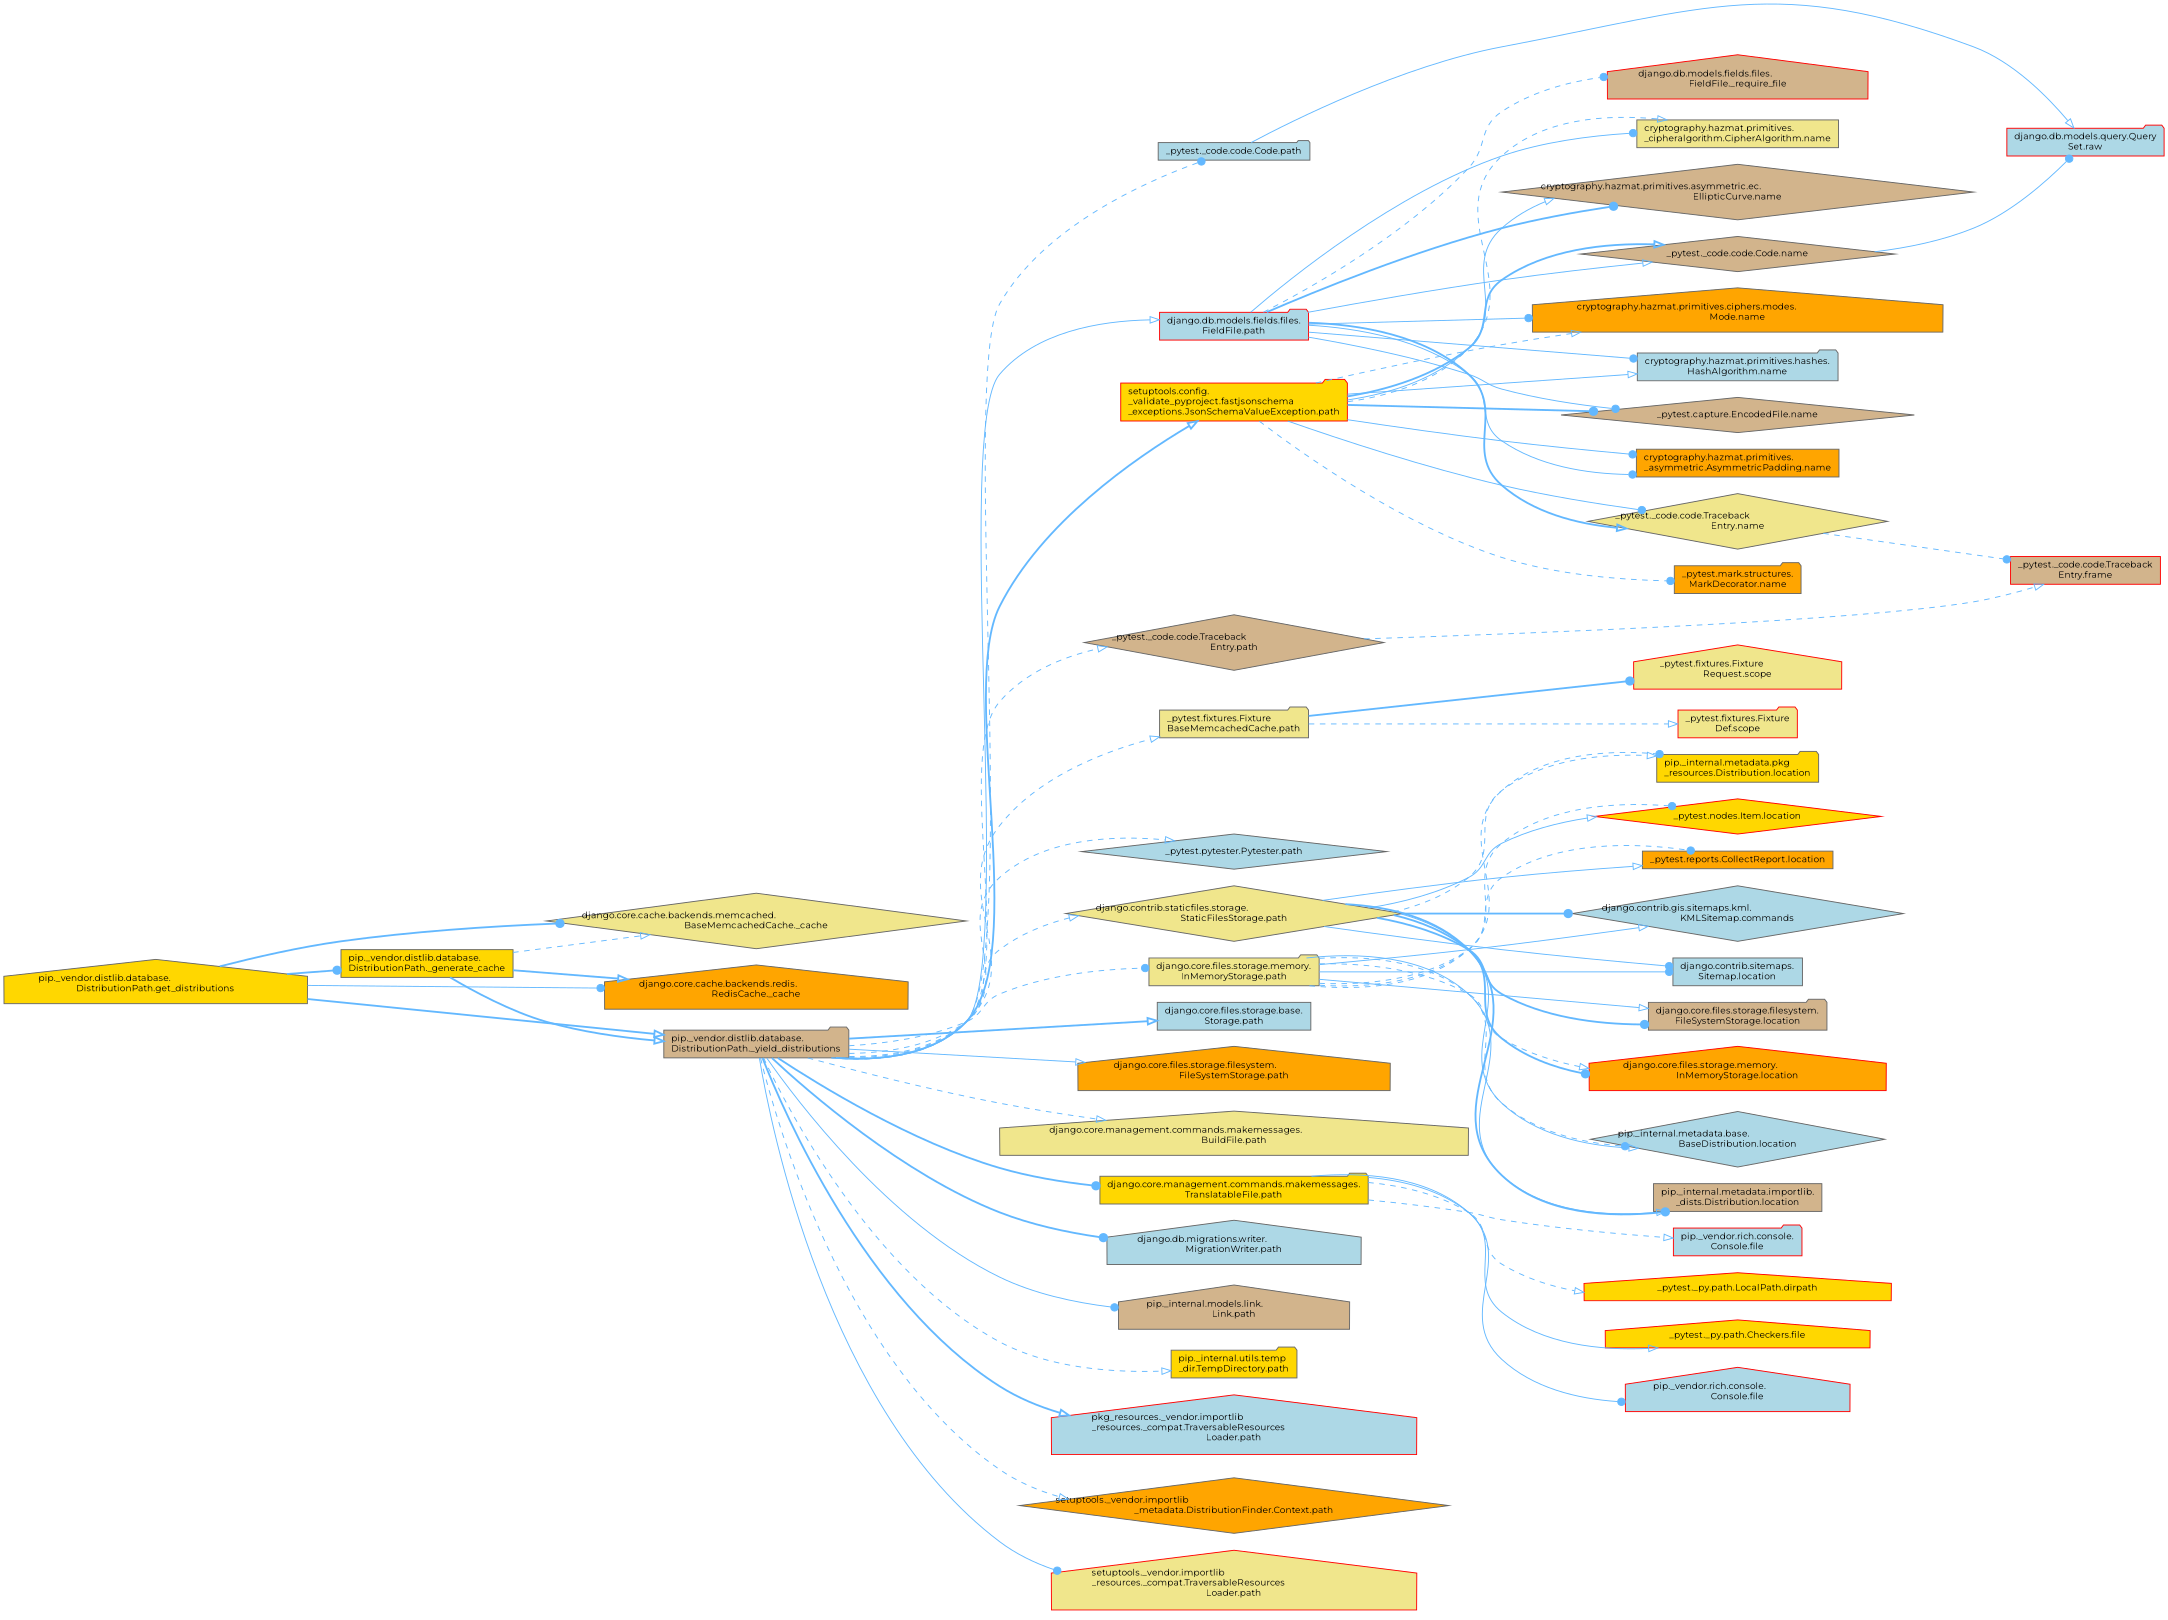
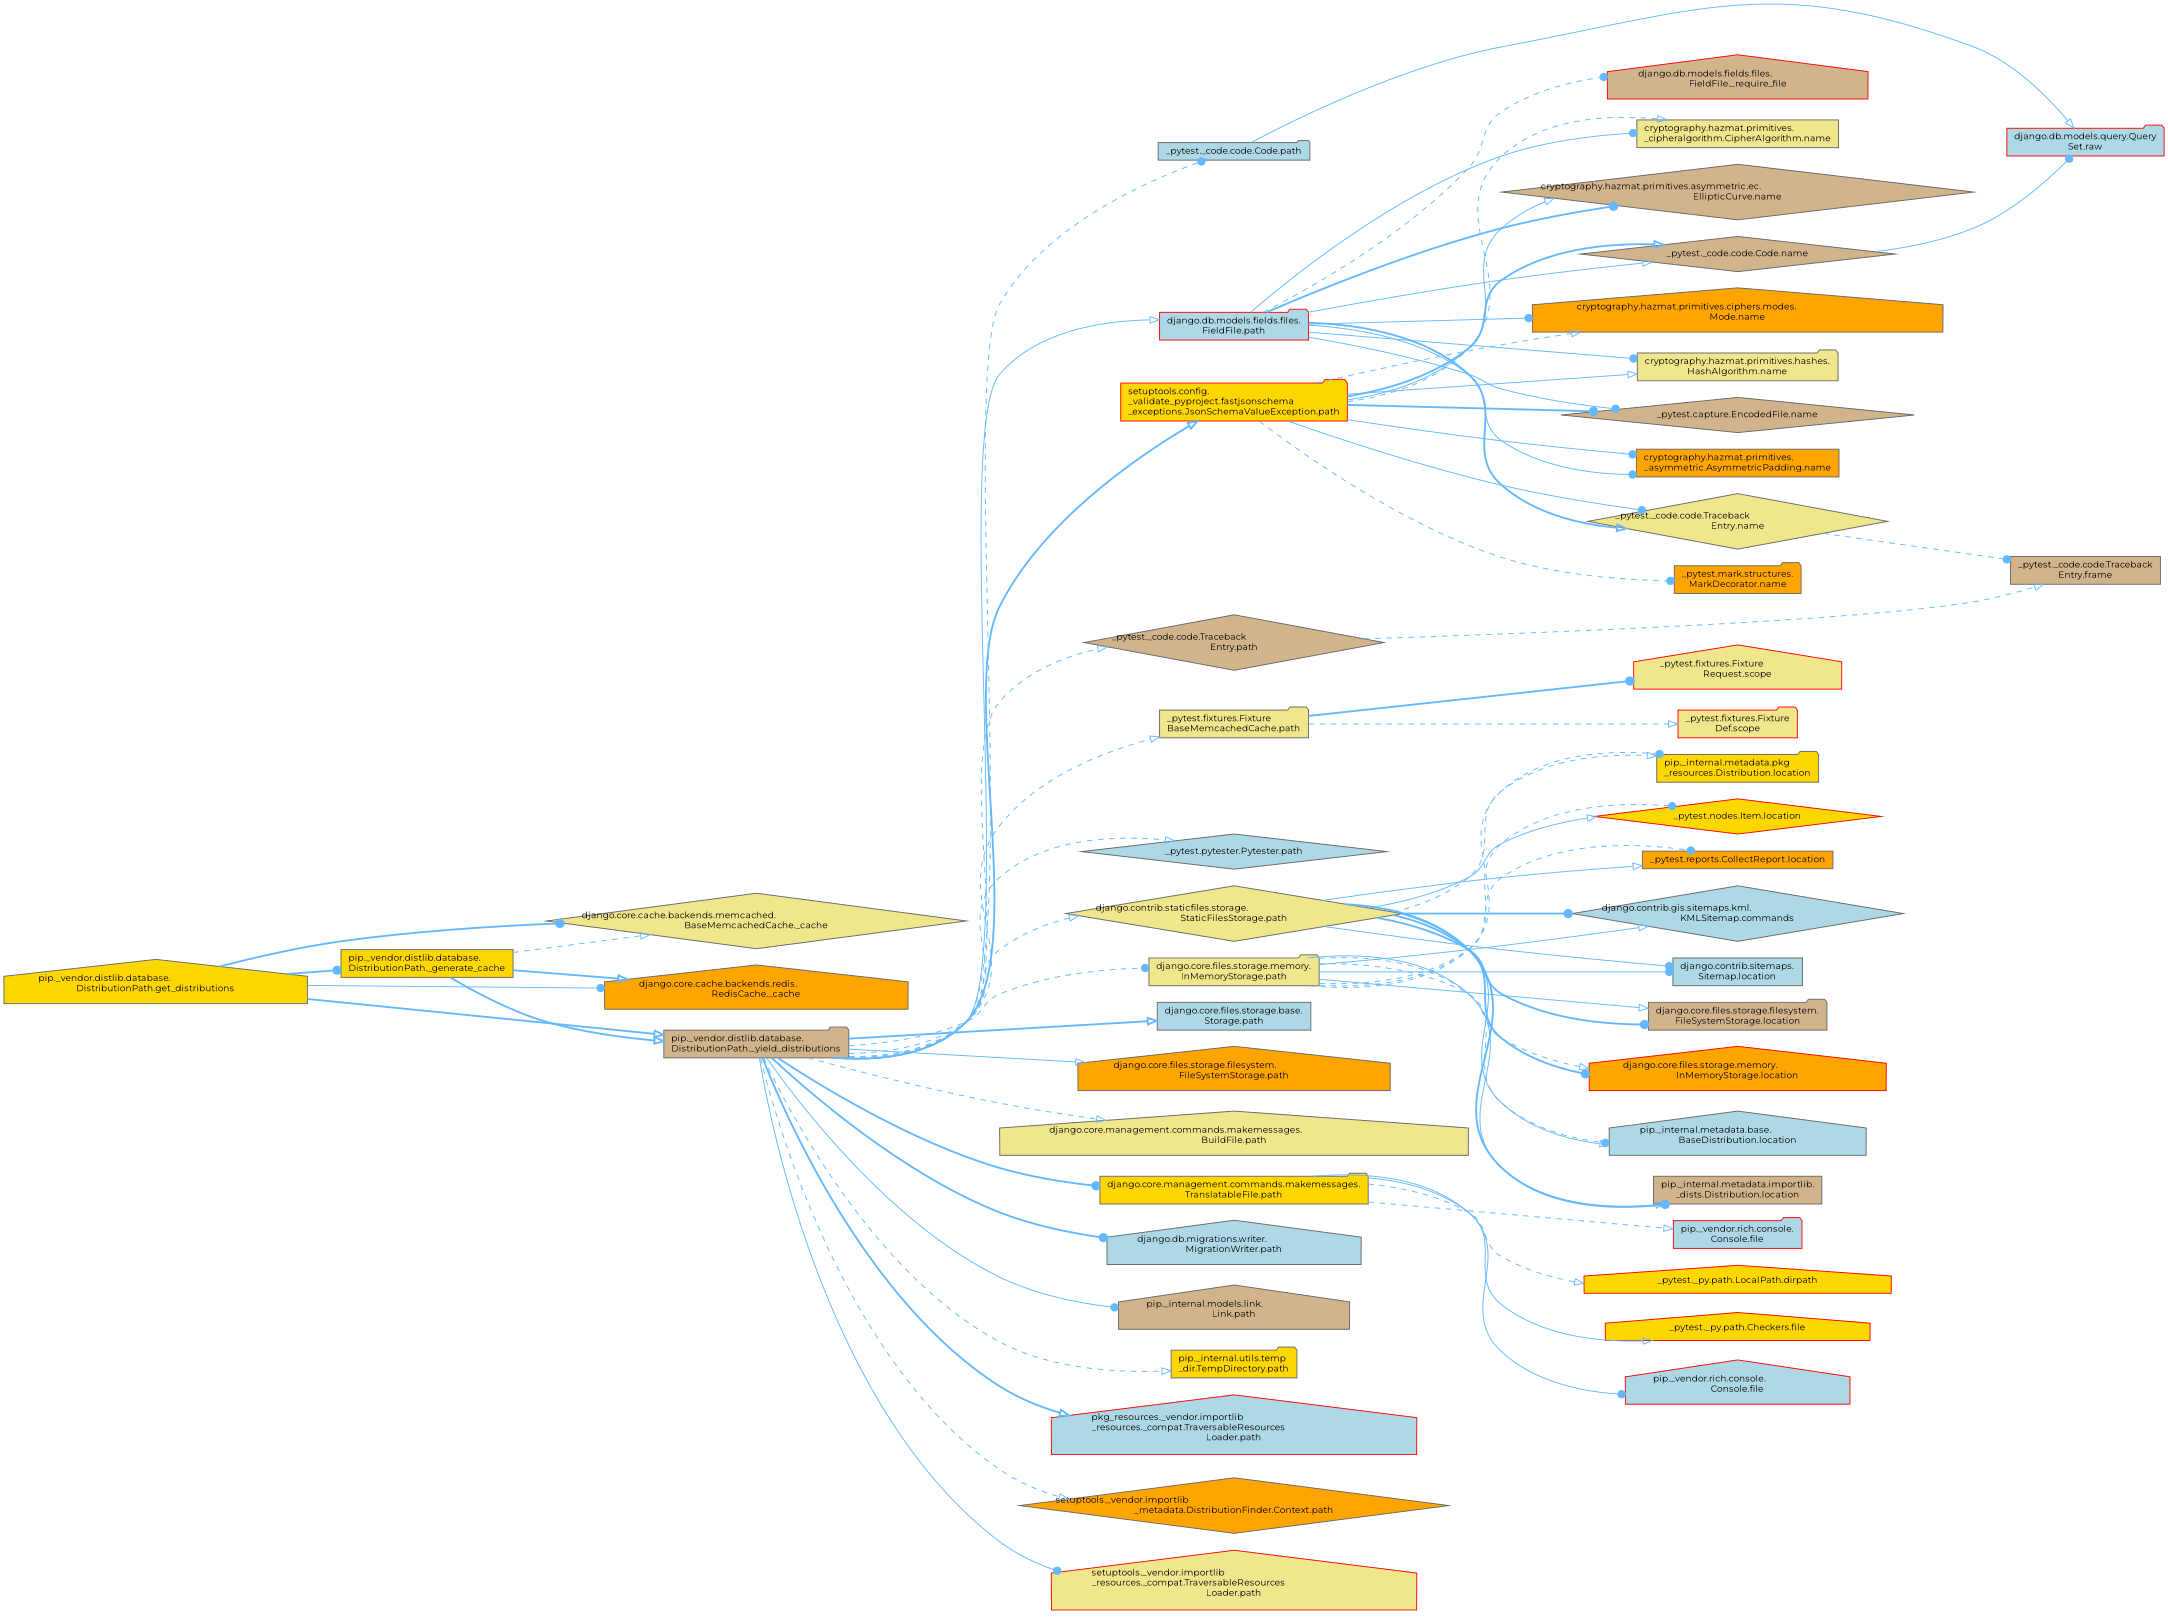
node "cryptography.hazmat.primitives.hashes. HashAlgorithm.name": fillcolor lightblue -> khaki
node "_pytest._code.code.Traceback Entry.frame": color red -> grey40
node "pip._internal.metadata.base. BaseDistribution.location": shape diamond -> house
